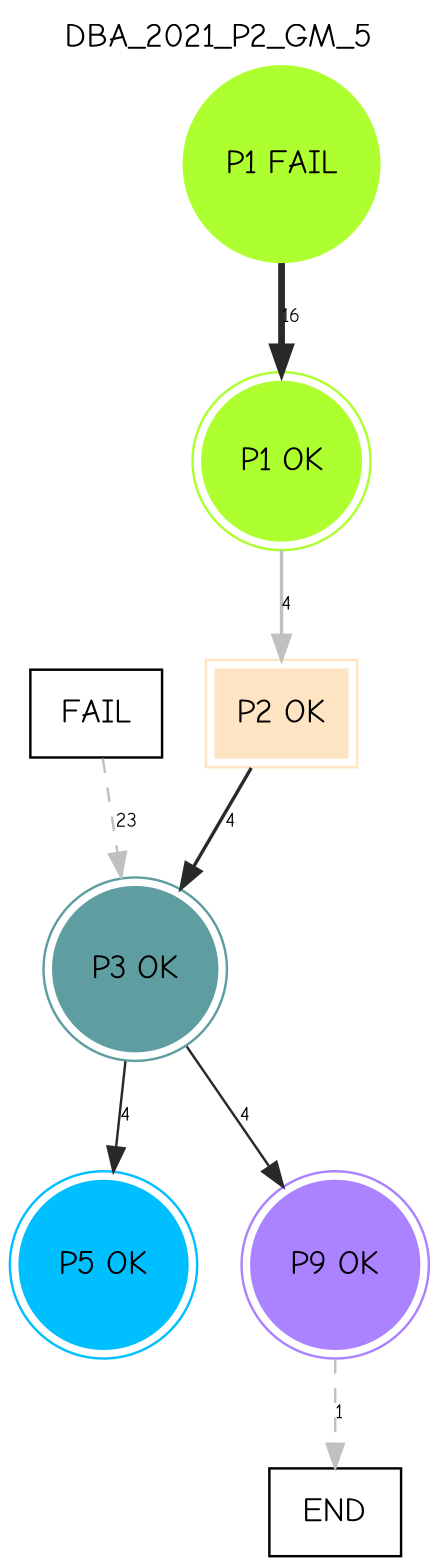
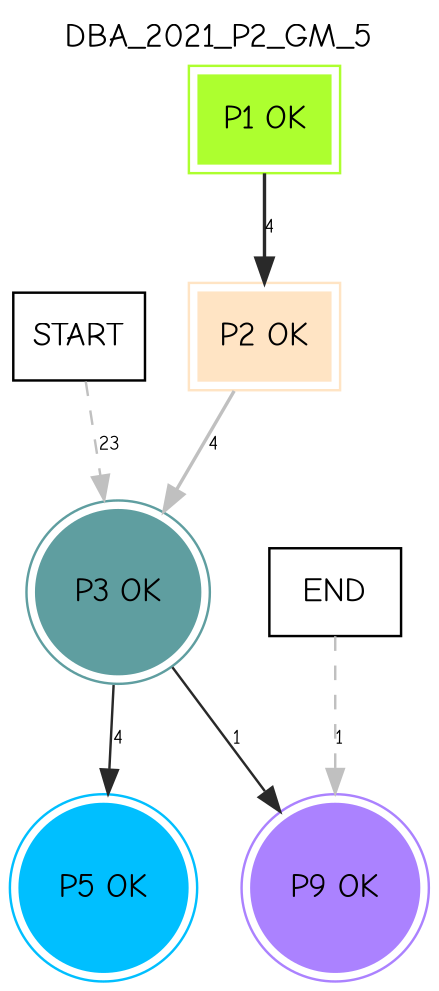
node "P1 FAIL": removed
node "P1 OK": shape circle -> box
edge "P1 OK" -> "P2 OK": color grey -> grey16
node "FAIL": label "FAIL" -> "START"
edge "P2 OK" -> "P3 OK": color grey16 -> grey
edge "P3 OK" -> "P9 OK": label "4" -> "1"
edge "P9 OK" -> "END": reversed
